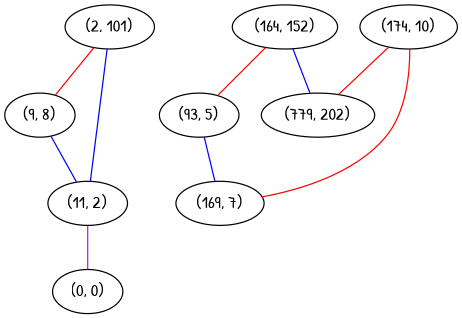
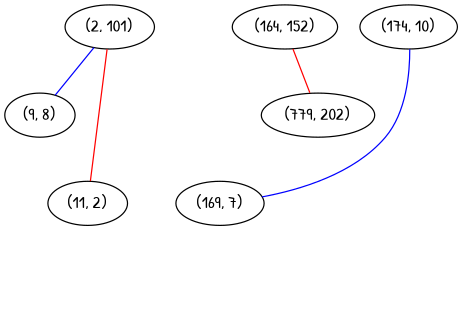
edge "(2, 101)" -- "(9, 8)": color red -> blue
edge "(164, 152)" -- "(779, 202)": color blue -> red
edge "(174, 10)" -- "(779, 202)": removed
edge "(2, 101)" -- "(11, 2)": color blue -> red
node "(93, 5)": removed
edge "(174, 10)" -- "(169, 7)": color red -> blue
edge "(9, 8)" -- "(11, 2)": removed
node "(0, 0)": removed
